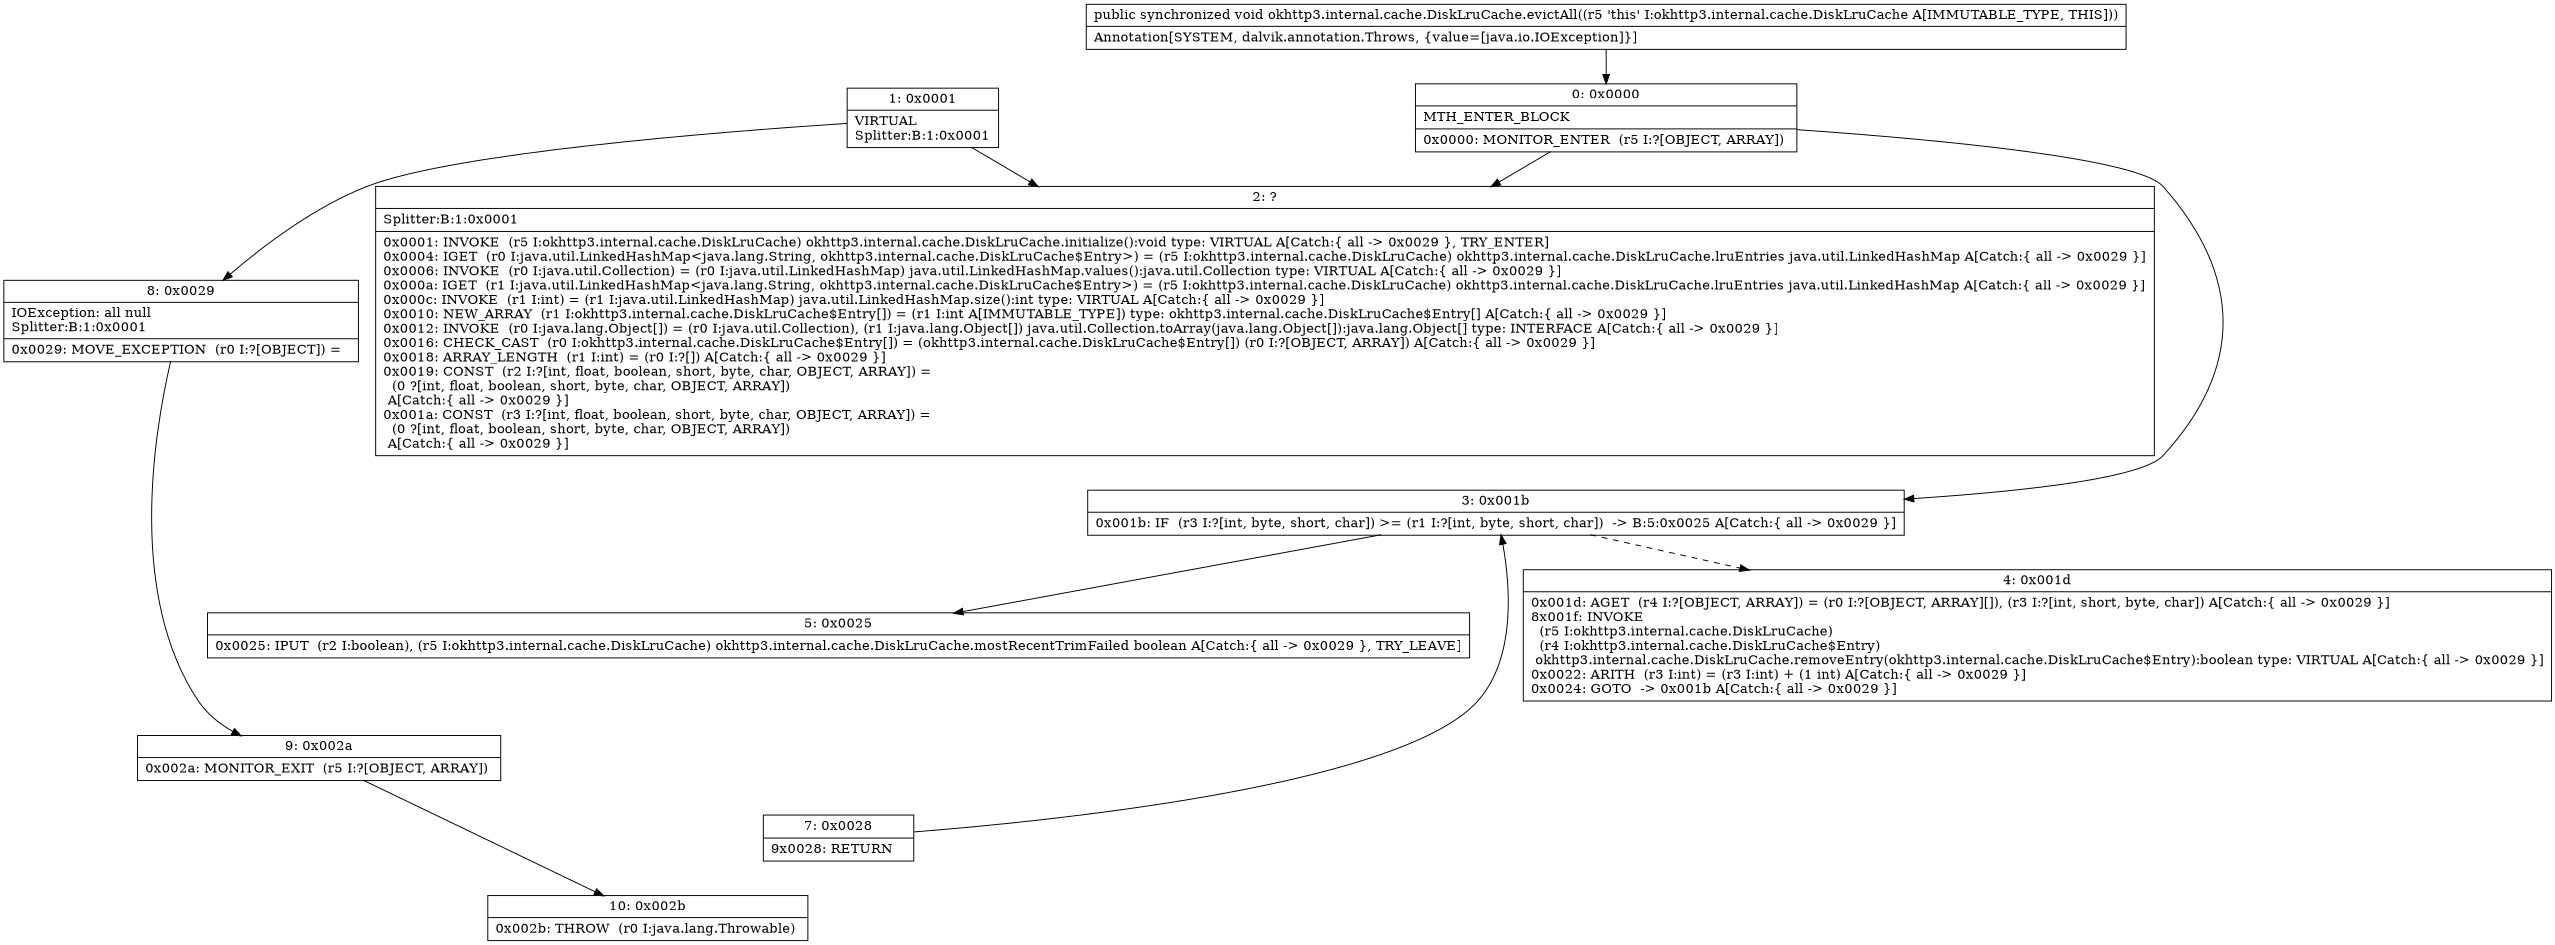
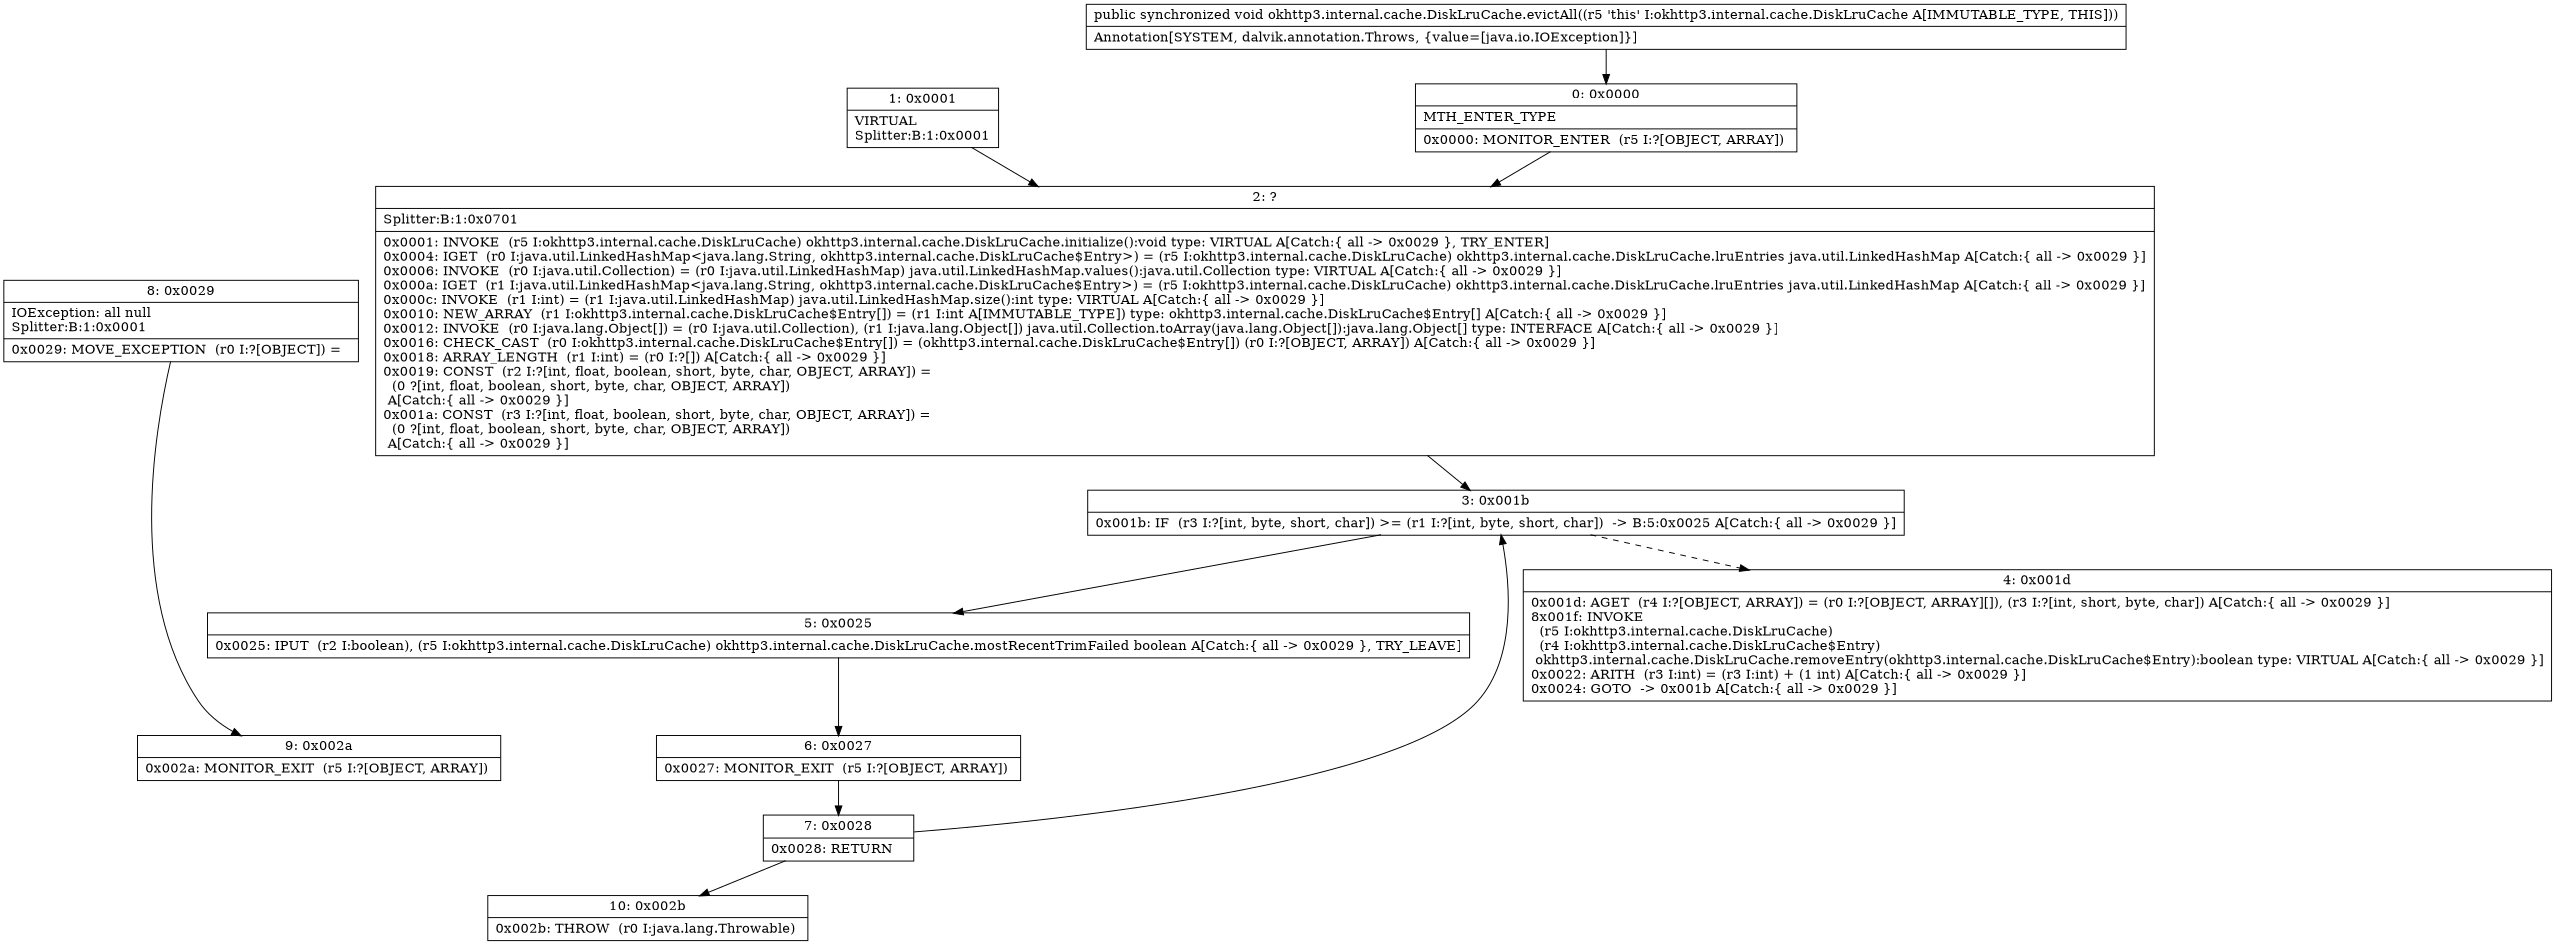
node "0: 0x0000": text "MTH_ENTER_BLOCK" -> "MTH_ENTER_TYPE"
edge "1: 0x0001" -> "8: 0x0029": removed
node "2: ?": text "Splitter:B:1:0x0001" -> "Splitter:B:1:0x0701"
edge "0: 0x0000" -> "3: 0x001b": now "2: ?" -> "3: 0x001b"
node "6: 0x0027": added
edge "9: 0x002a" -> "10: 0x002b": now "7: 0x0028" -> "10: 0x002b"
node "7: 0x0028": text "9x0028: RETURN" -> "0x0028: RETURN"
